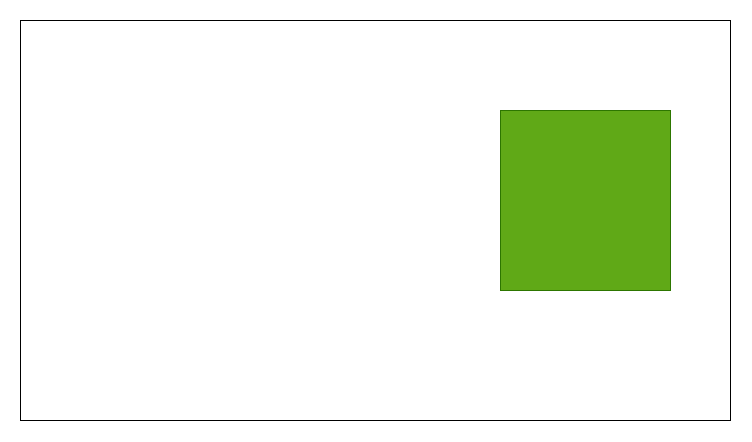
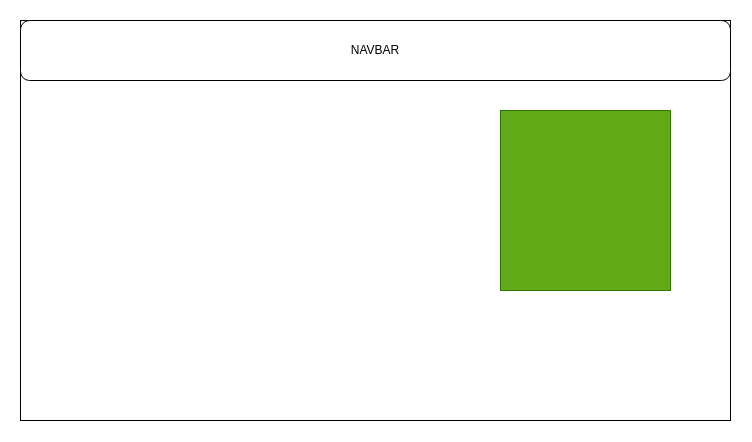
node "NAVBAR": added
